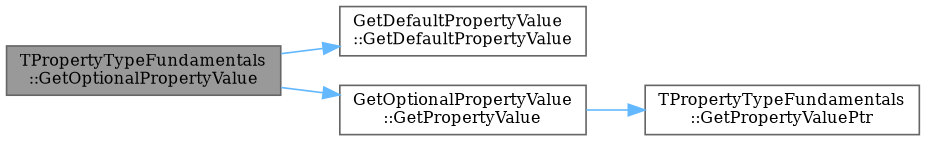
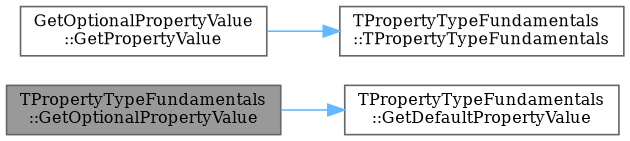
node "GetDefaultPropertyValue ::GetDefaultPropertyValue": label "GetDefaultPropertyValue ::GetDefaultPropertyValue" -> "TPropertyTypeFundamentals ::GetDefaultPropertyValue"
edge "TPropertyTypeFundamentals ::GetOptionalPropertyValue" -> "GetOptionalPropertyValue ::GetPropertyValue": removed
node "TPropertyTypeFundamentals ::GetPropertyValuePtr": label "TPropertyTypeFundamentals ::GetPropertyValuePtr" -> "TPropertyTypeFundamentals ::TPropertyTypeFundamentals"
